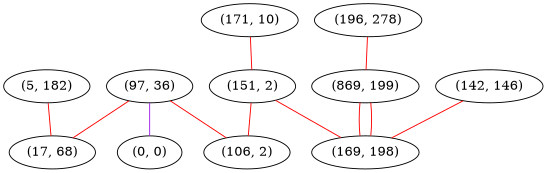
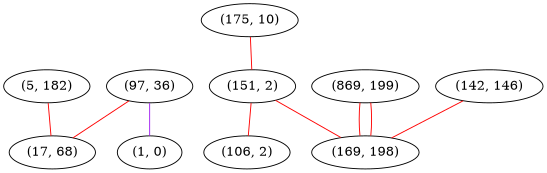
node "(171, 10)": label "(171, 10)" -> "(175, 10)"
node "(196, 278)": removed
edge "(97, 36)" -- "(106, 2)": removed
node "(0, 0)": label "(0, 0)" -> "(1, 0)"
